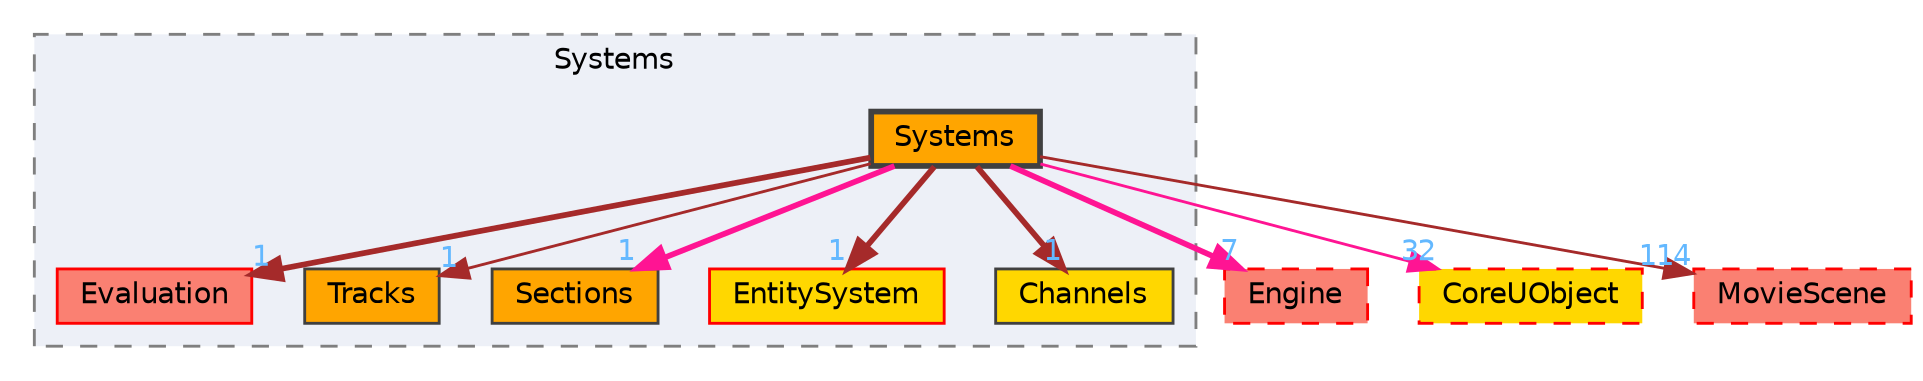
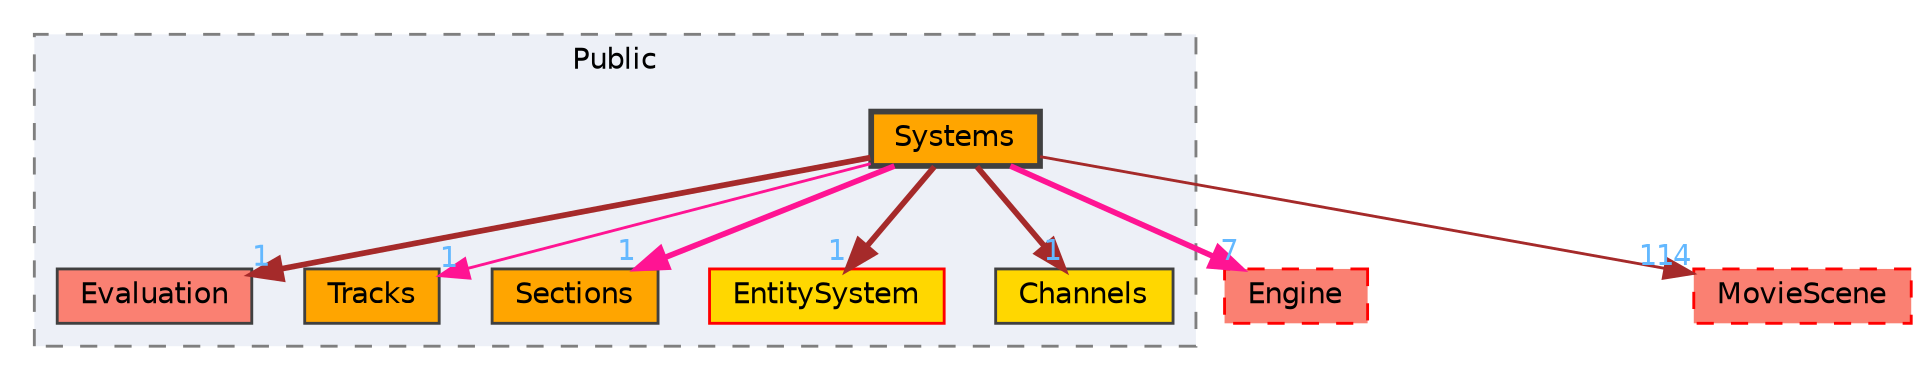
cluster "Systems": label "Systems" -> "Public"
edge "Systems" -> "Tracks": color brown -> deeppink
node "Evaluation": color red -> grey25
node "CoreUObject": removed
